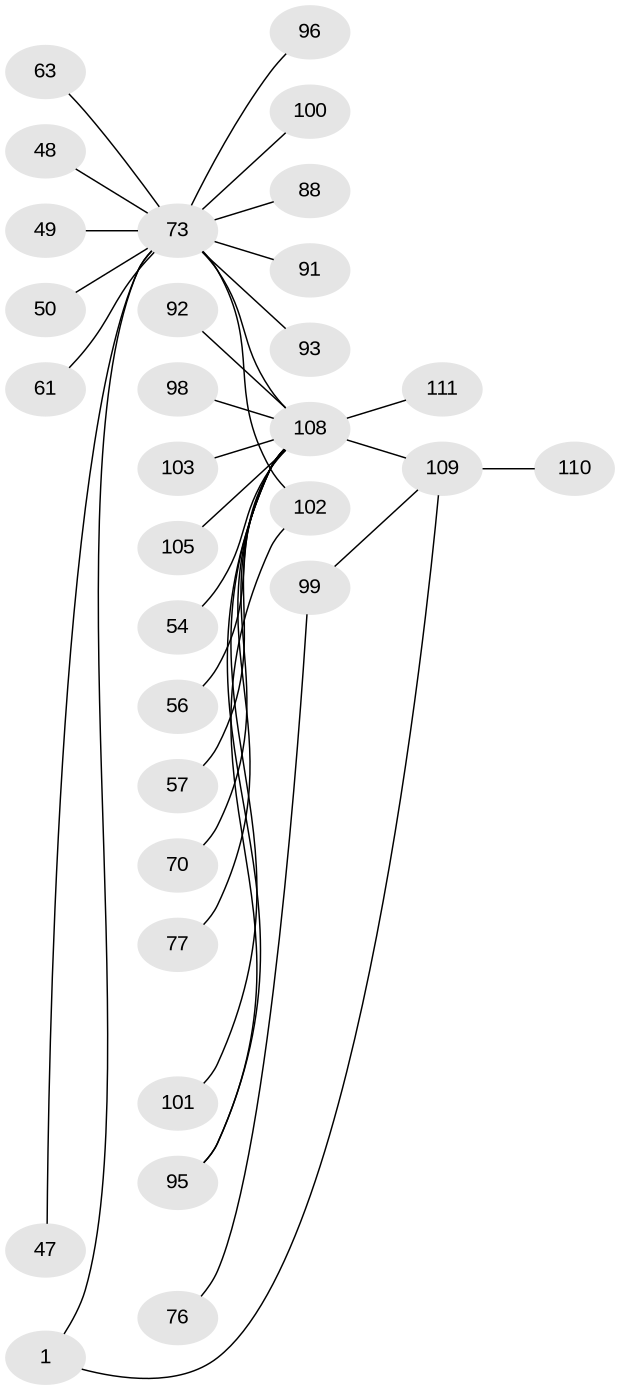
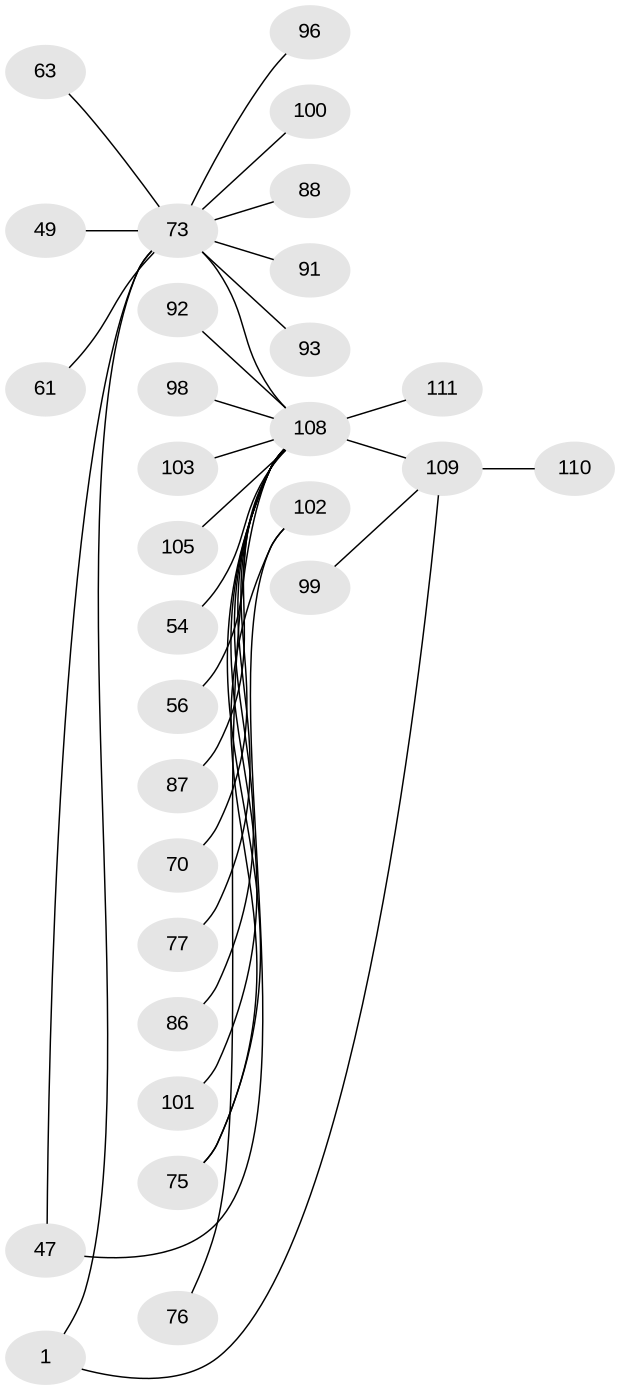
node "48": removed
node "50": removed
edge "73" -- "102": now "47" -- "102"
node "57": label "57" -> "87"
edge "99" -- "76": now "108" -- "76"
node "86": added
node "95": label "95" -> "75"
